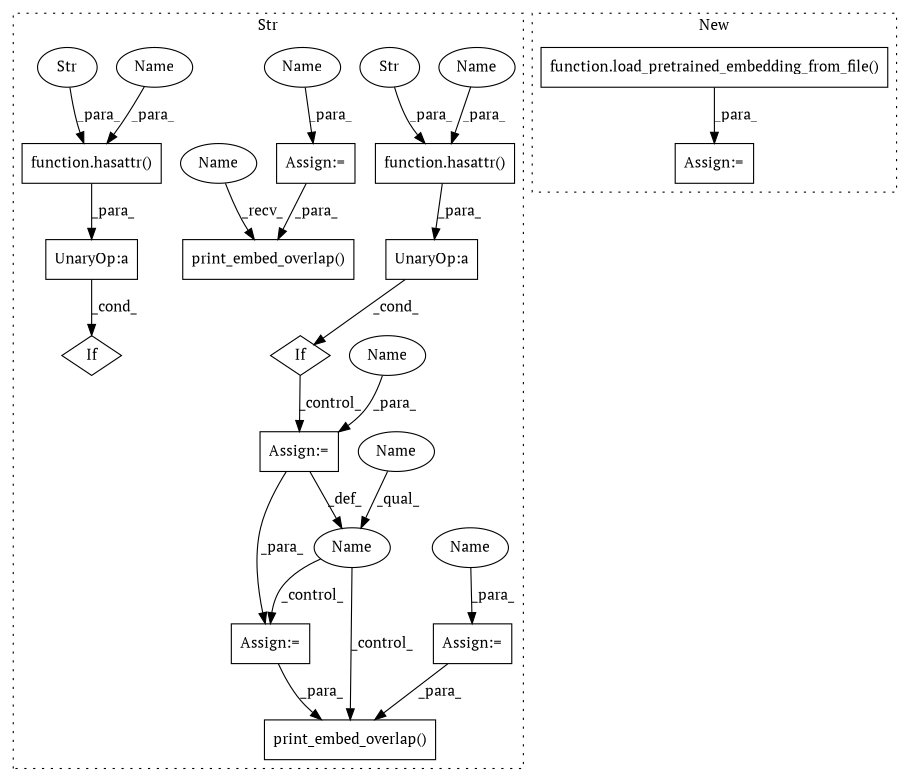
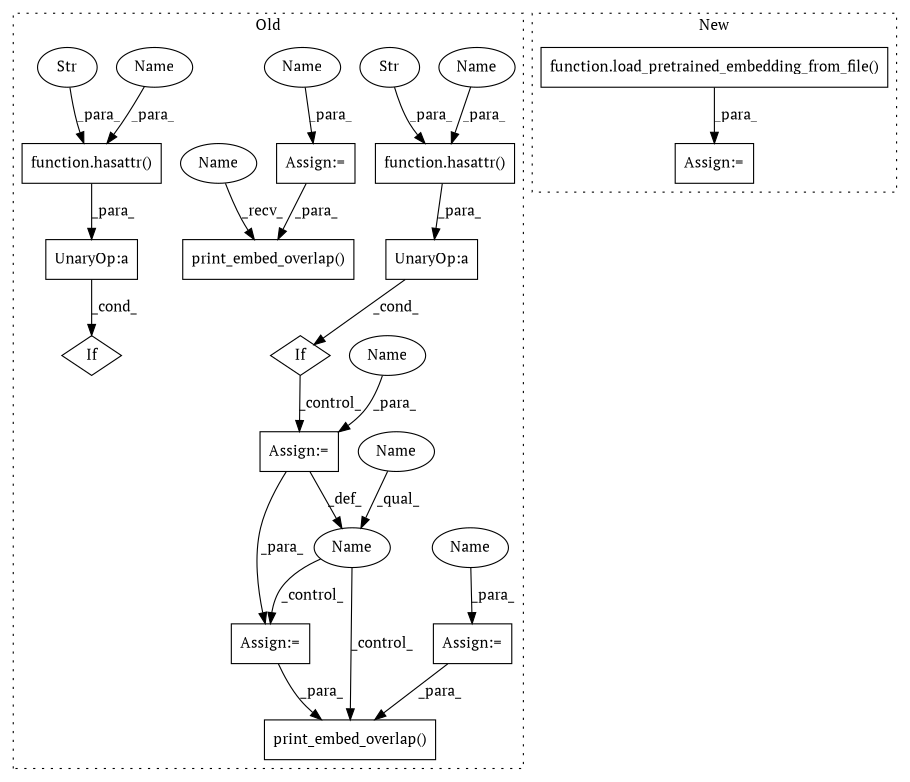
cluster "Str": label "Str" -> "Old"
